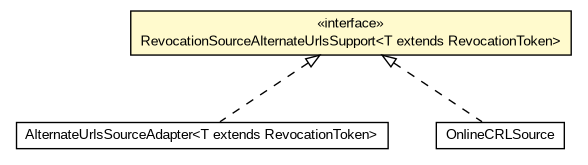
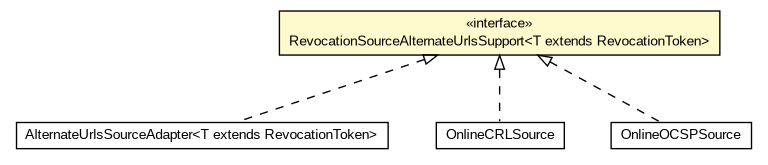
node "OnlineOCSPSource": added
